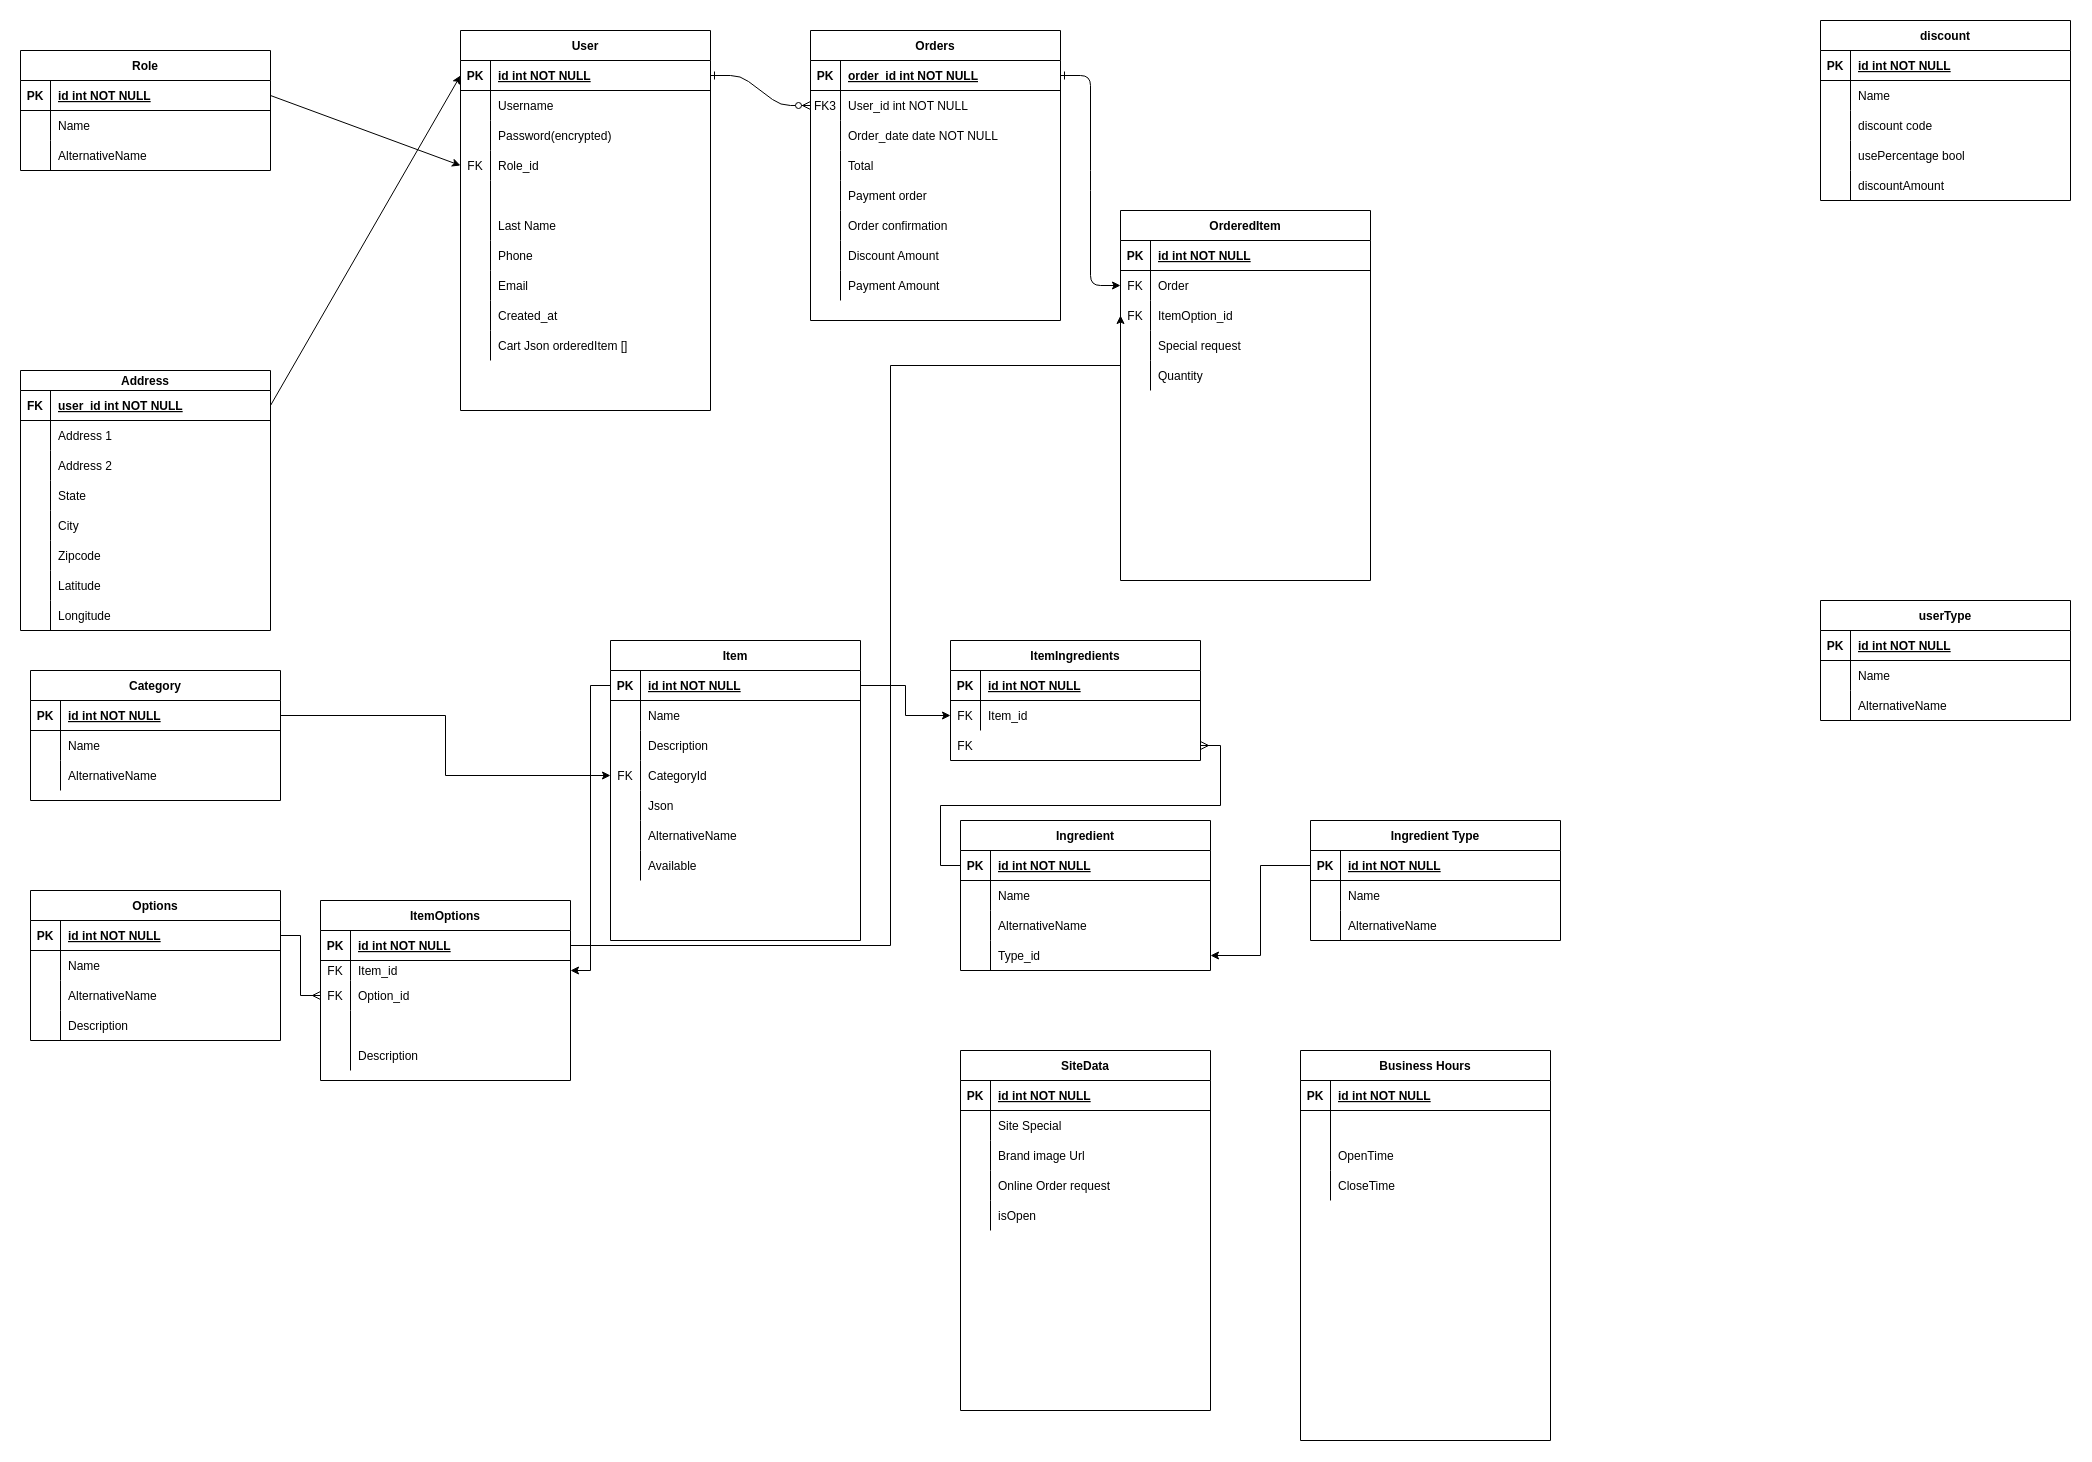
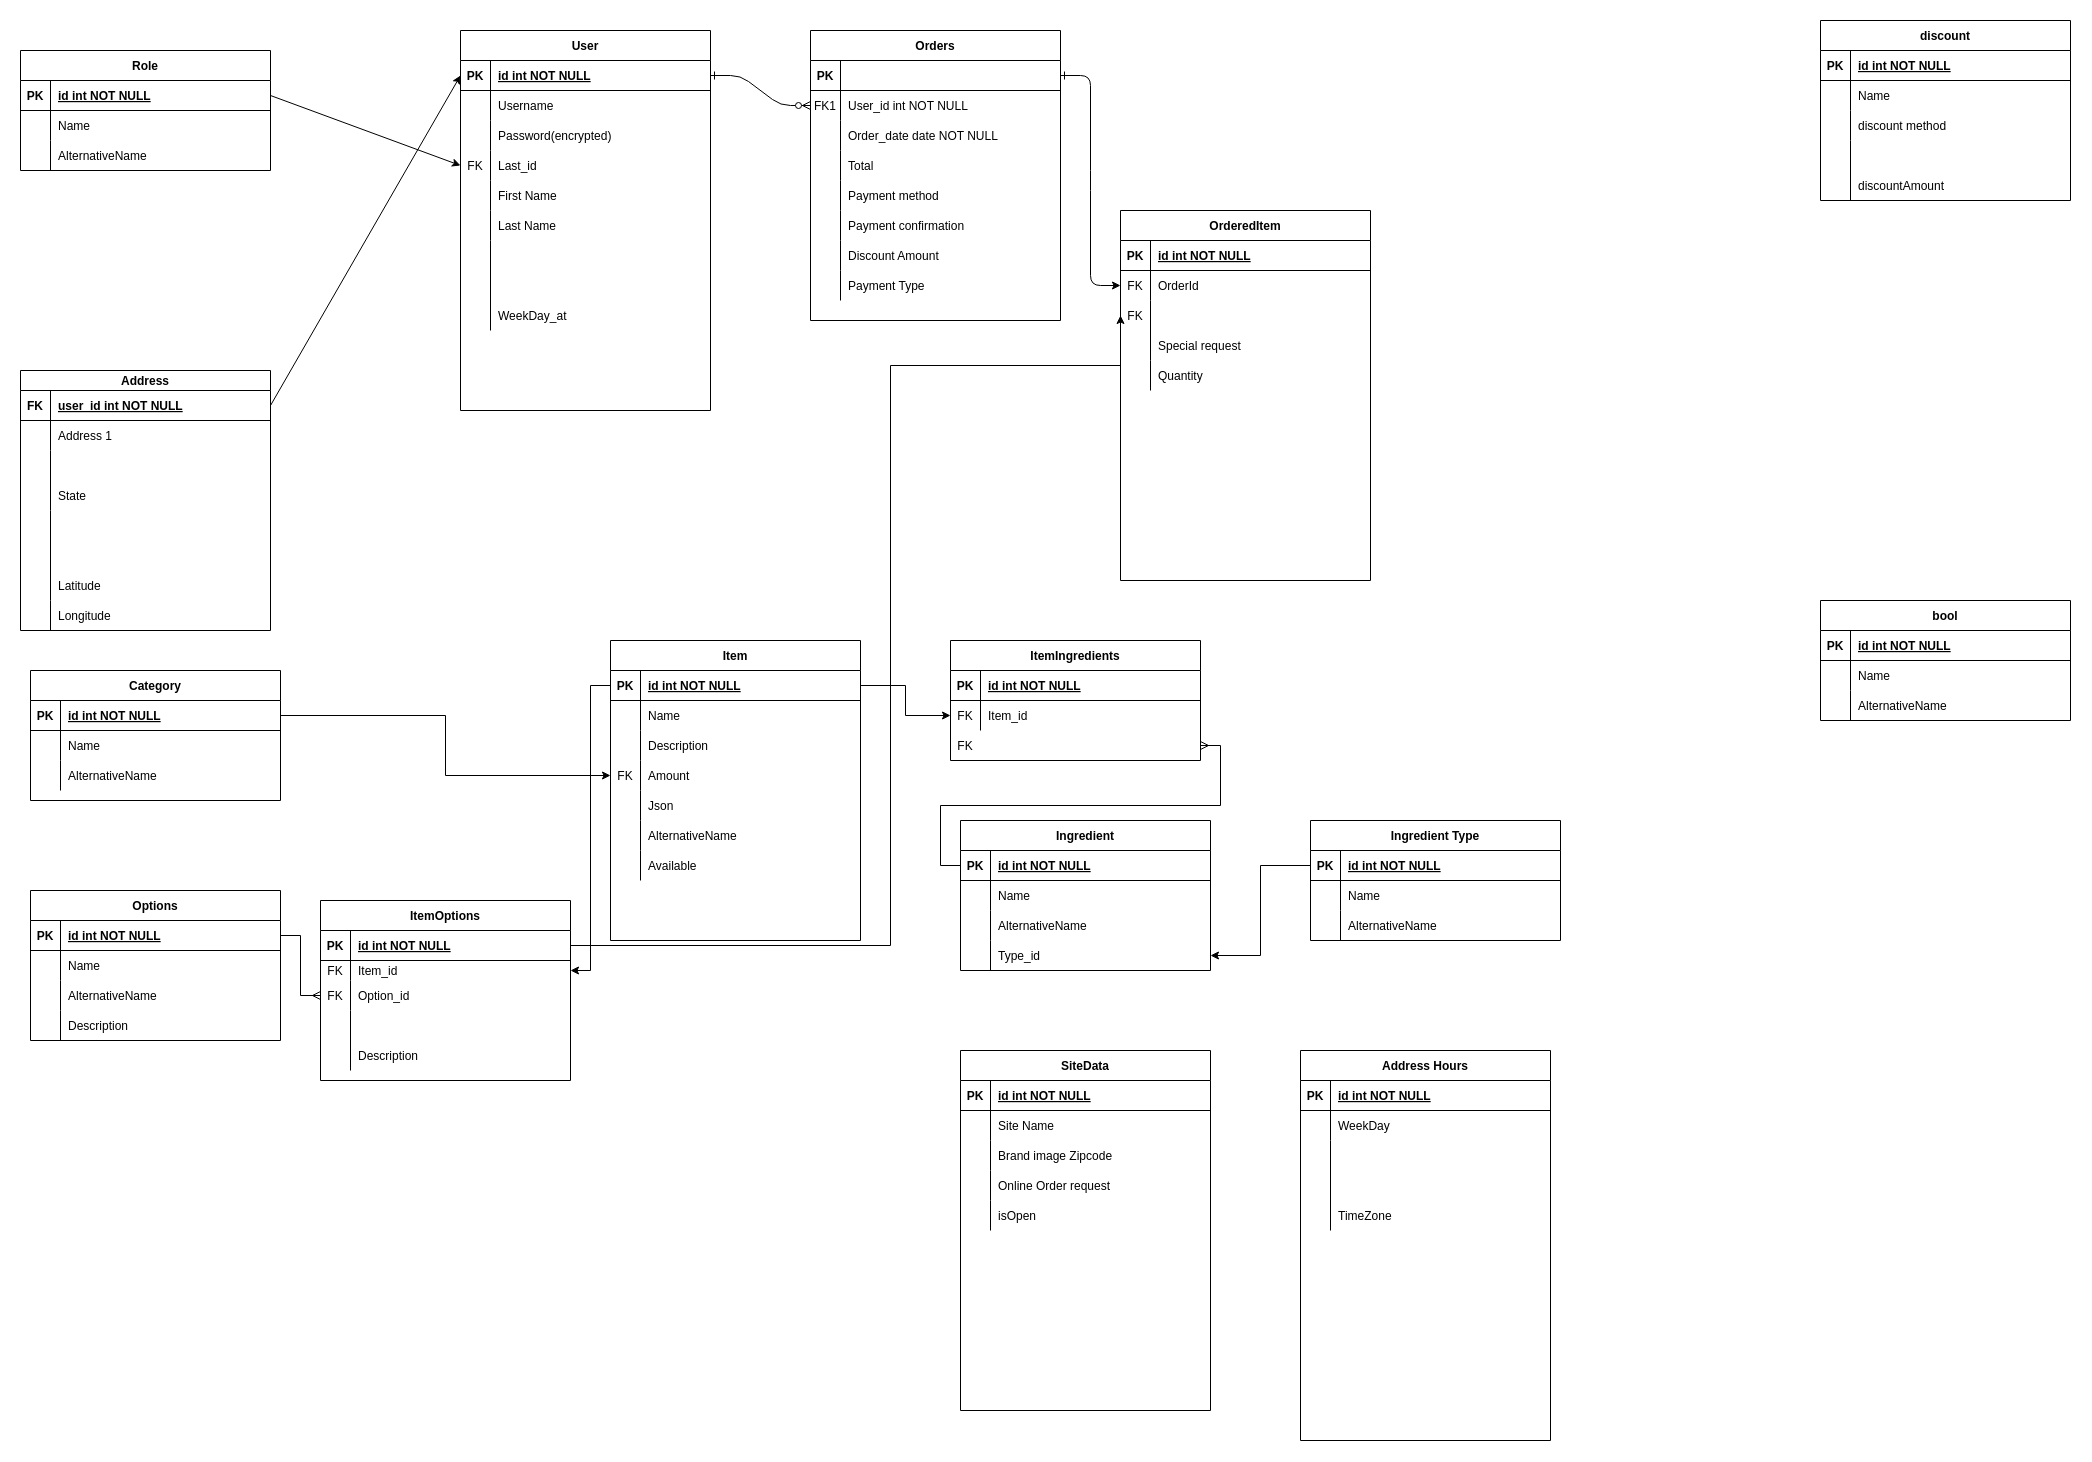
node "order_id int NOT NULL": removed
node "FK3": label "FK3" -> "FK1"
node "discount code": label "discount code" -> "discount method"
node "usePercentage bool": removed
node "Role_id": label "Role_id" -> "Last_id"
node "First Name": added
node "Payment order": label "Payment order" -> "Payment method"
node "Order confirmation": label "Order confirmation" -> "Payment confirmation"
node "Phone": removed
node "Email": removed
node "Payment Amount": label "Payment Amount" -> "Payment Type"
node "Order": label "Order" -> "OrderId"
node "Created_at": label "Created_at" -> "WeekDay_at"
node "ItemOption_id": removed
node "Cart Json orderedItem []": removed
node "Address 2": removed
node "City": removed
node "Zipcode": removed
node "userType": label "userType" -> "bool"
node "CategoryId": label "CategoryId" -> "Amount"
node "Business Hours": label "Business Hours" -> "Address Hours"
node "Site Special": label "Site Special" -> "Site Name"
node "WeekDay": added
node "Brand image Url": label "Brand image Url" -> "Brand image Zipcode"
node "OpenTime": removed
node "CloseTime": removed
node "TimeZone": added
